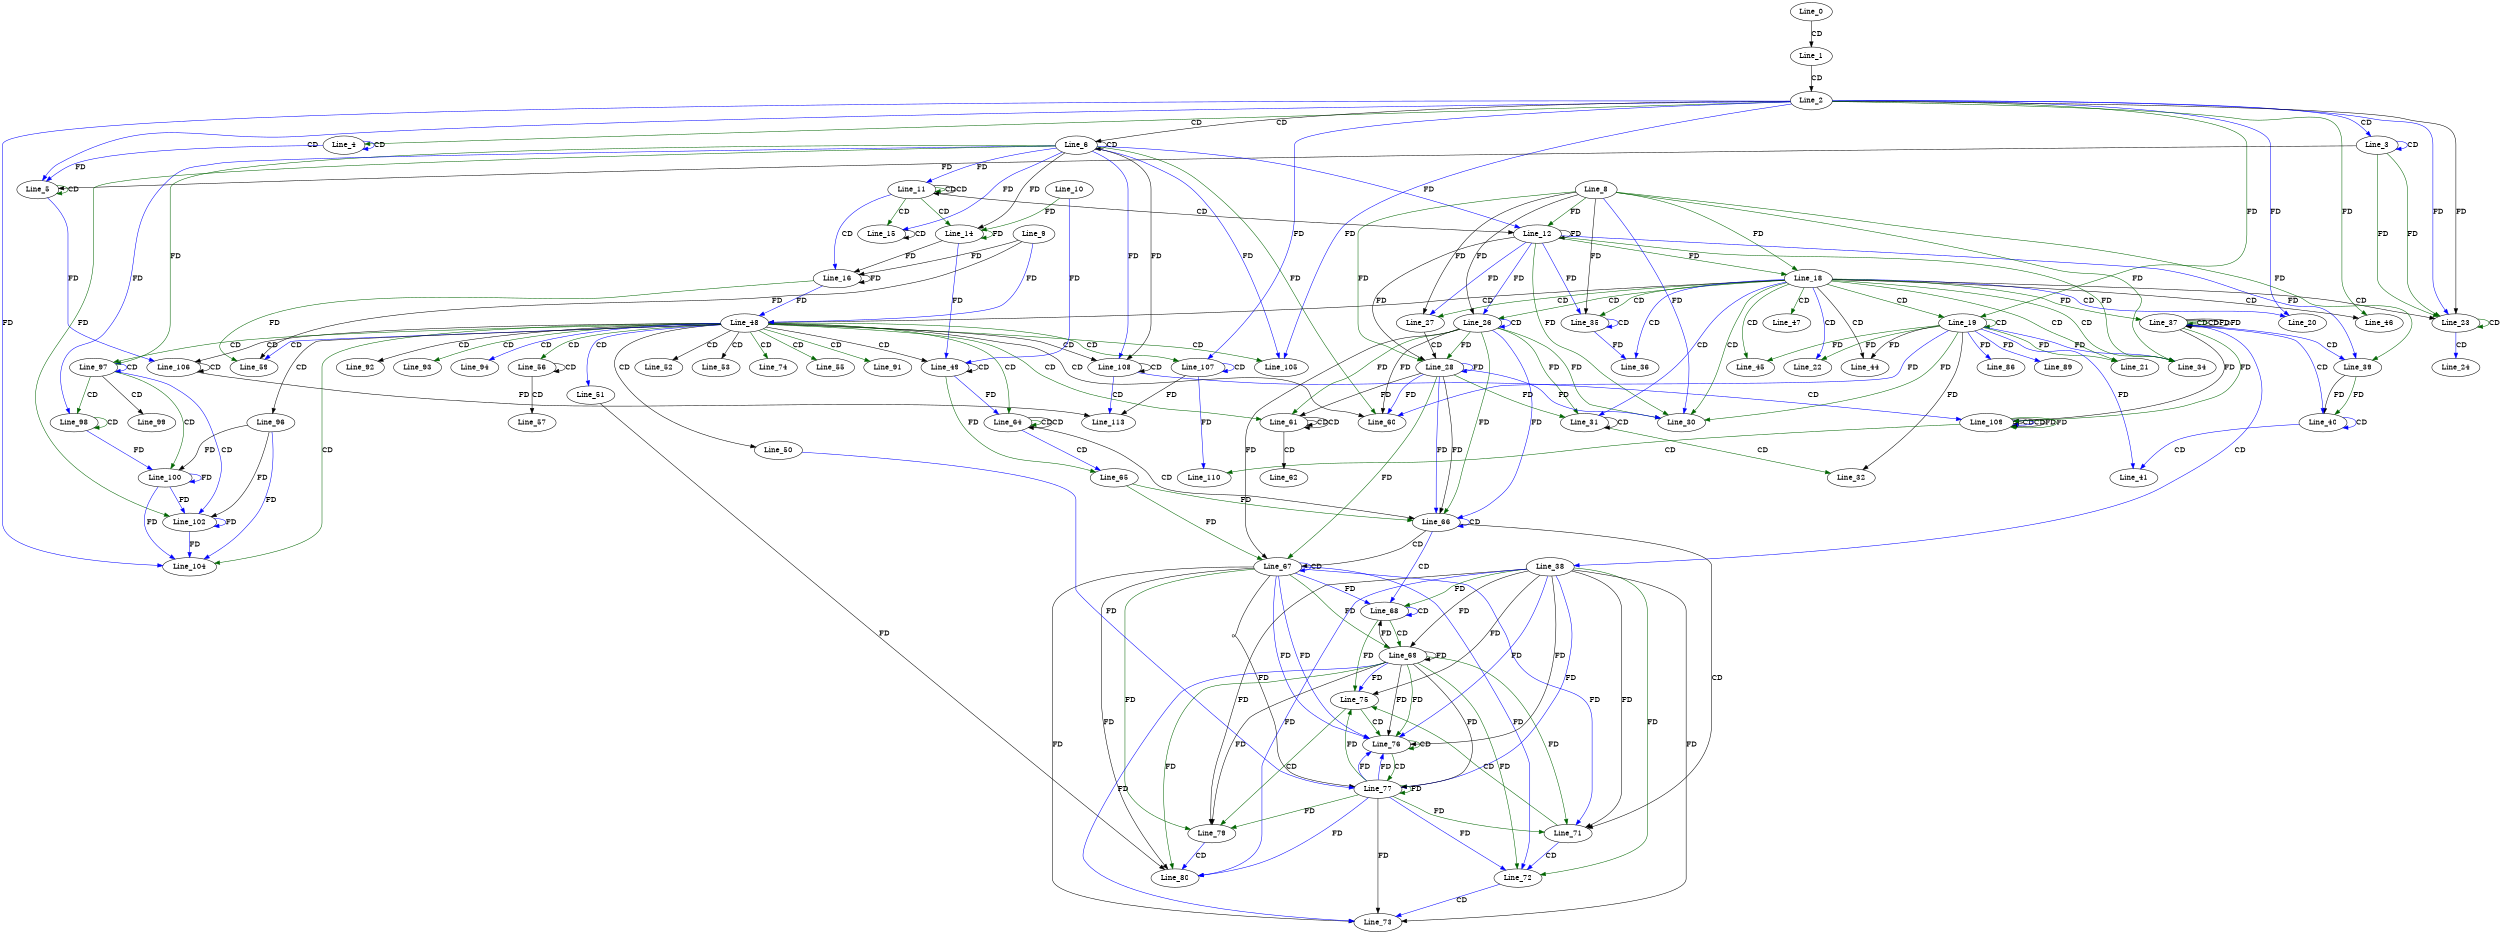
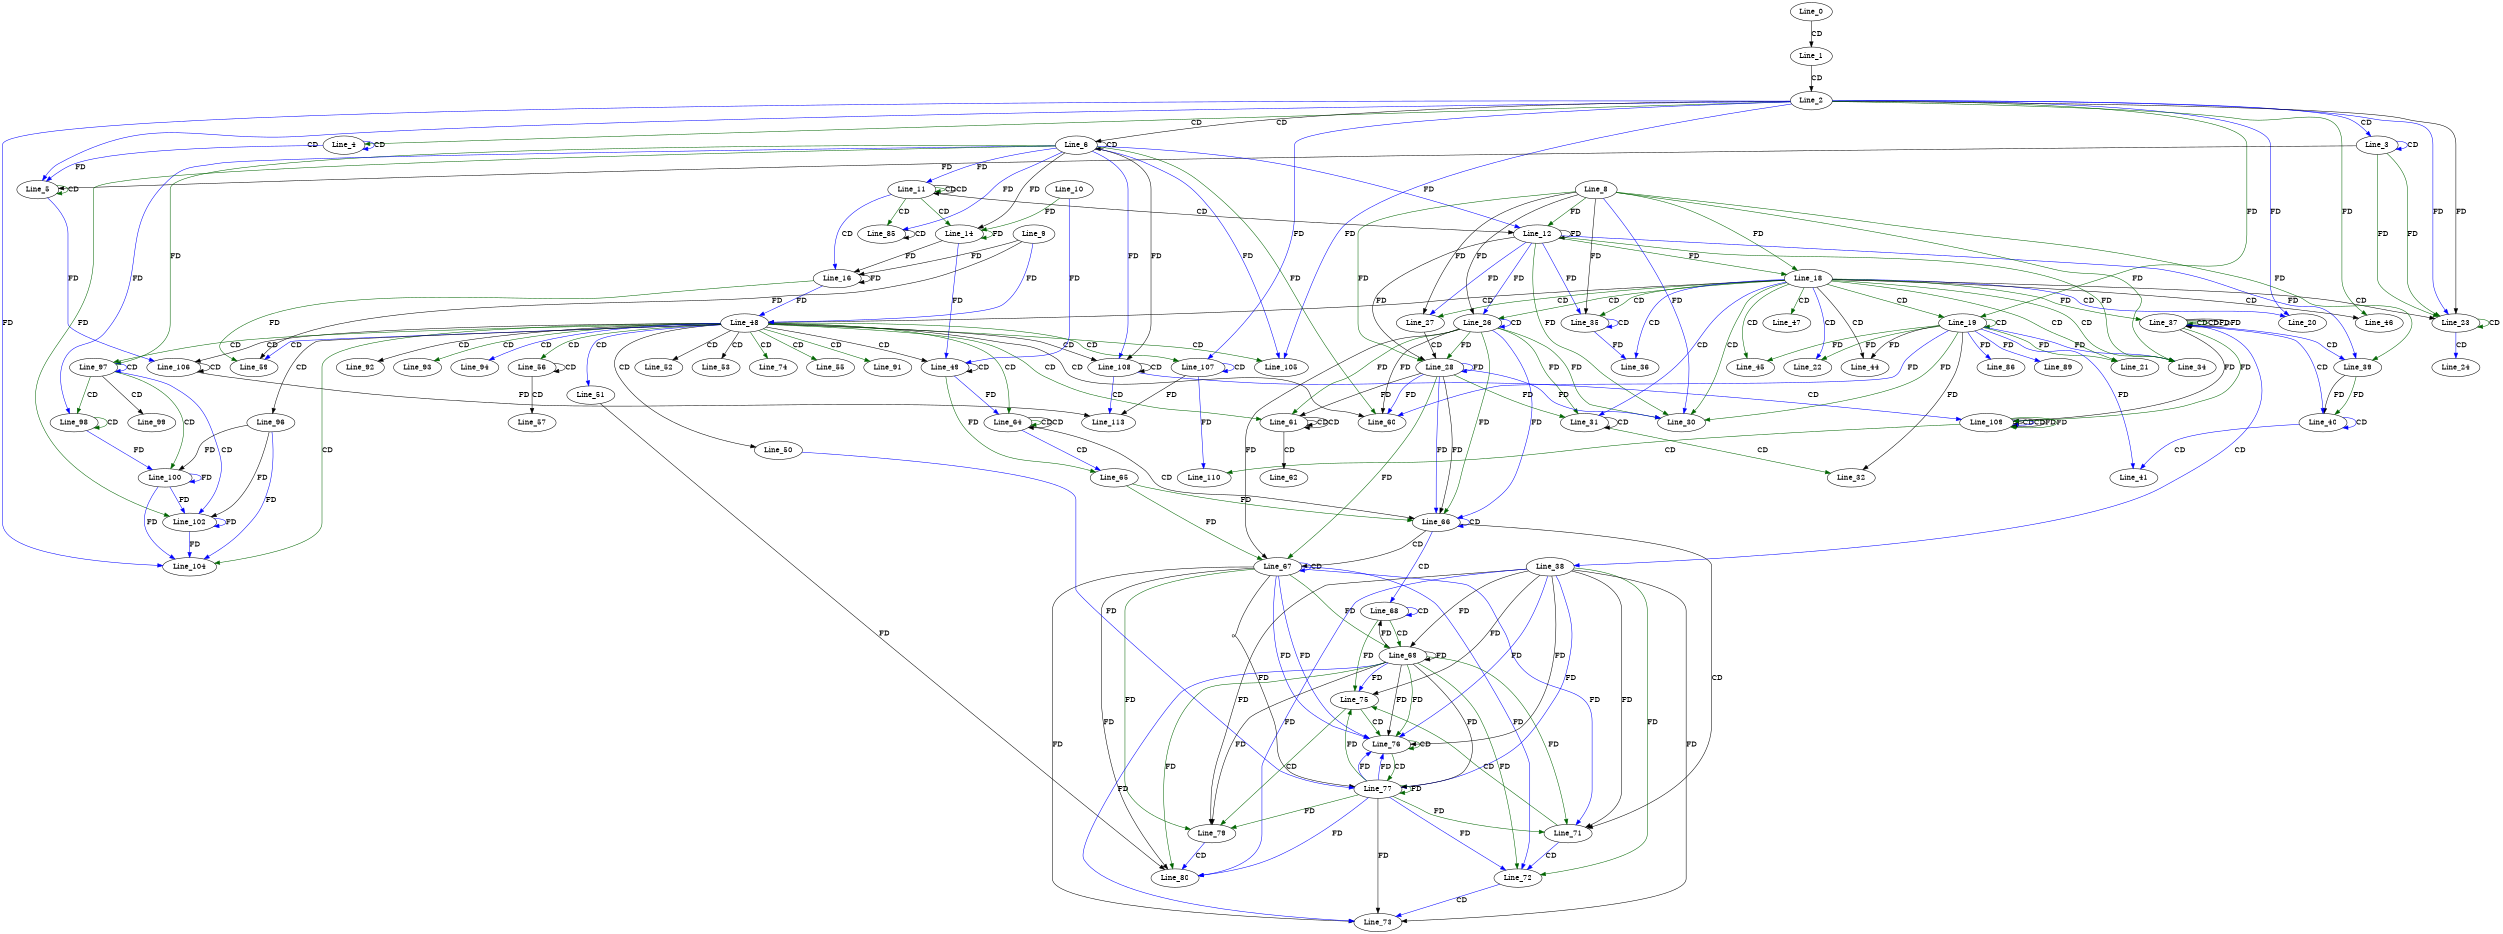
node "Line_15": label "Line_15" -> "Line_85"
edge "Line_38" -> "Line_68": removed, label "FD"
edge "Line_67" -> "Line_68": removed, label "FD"
